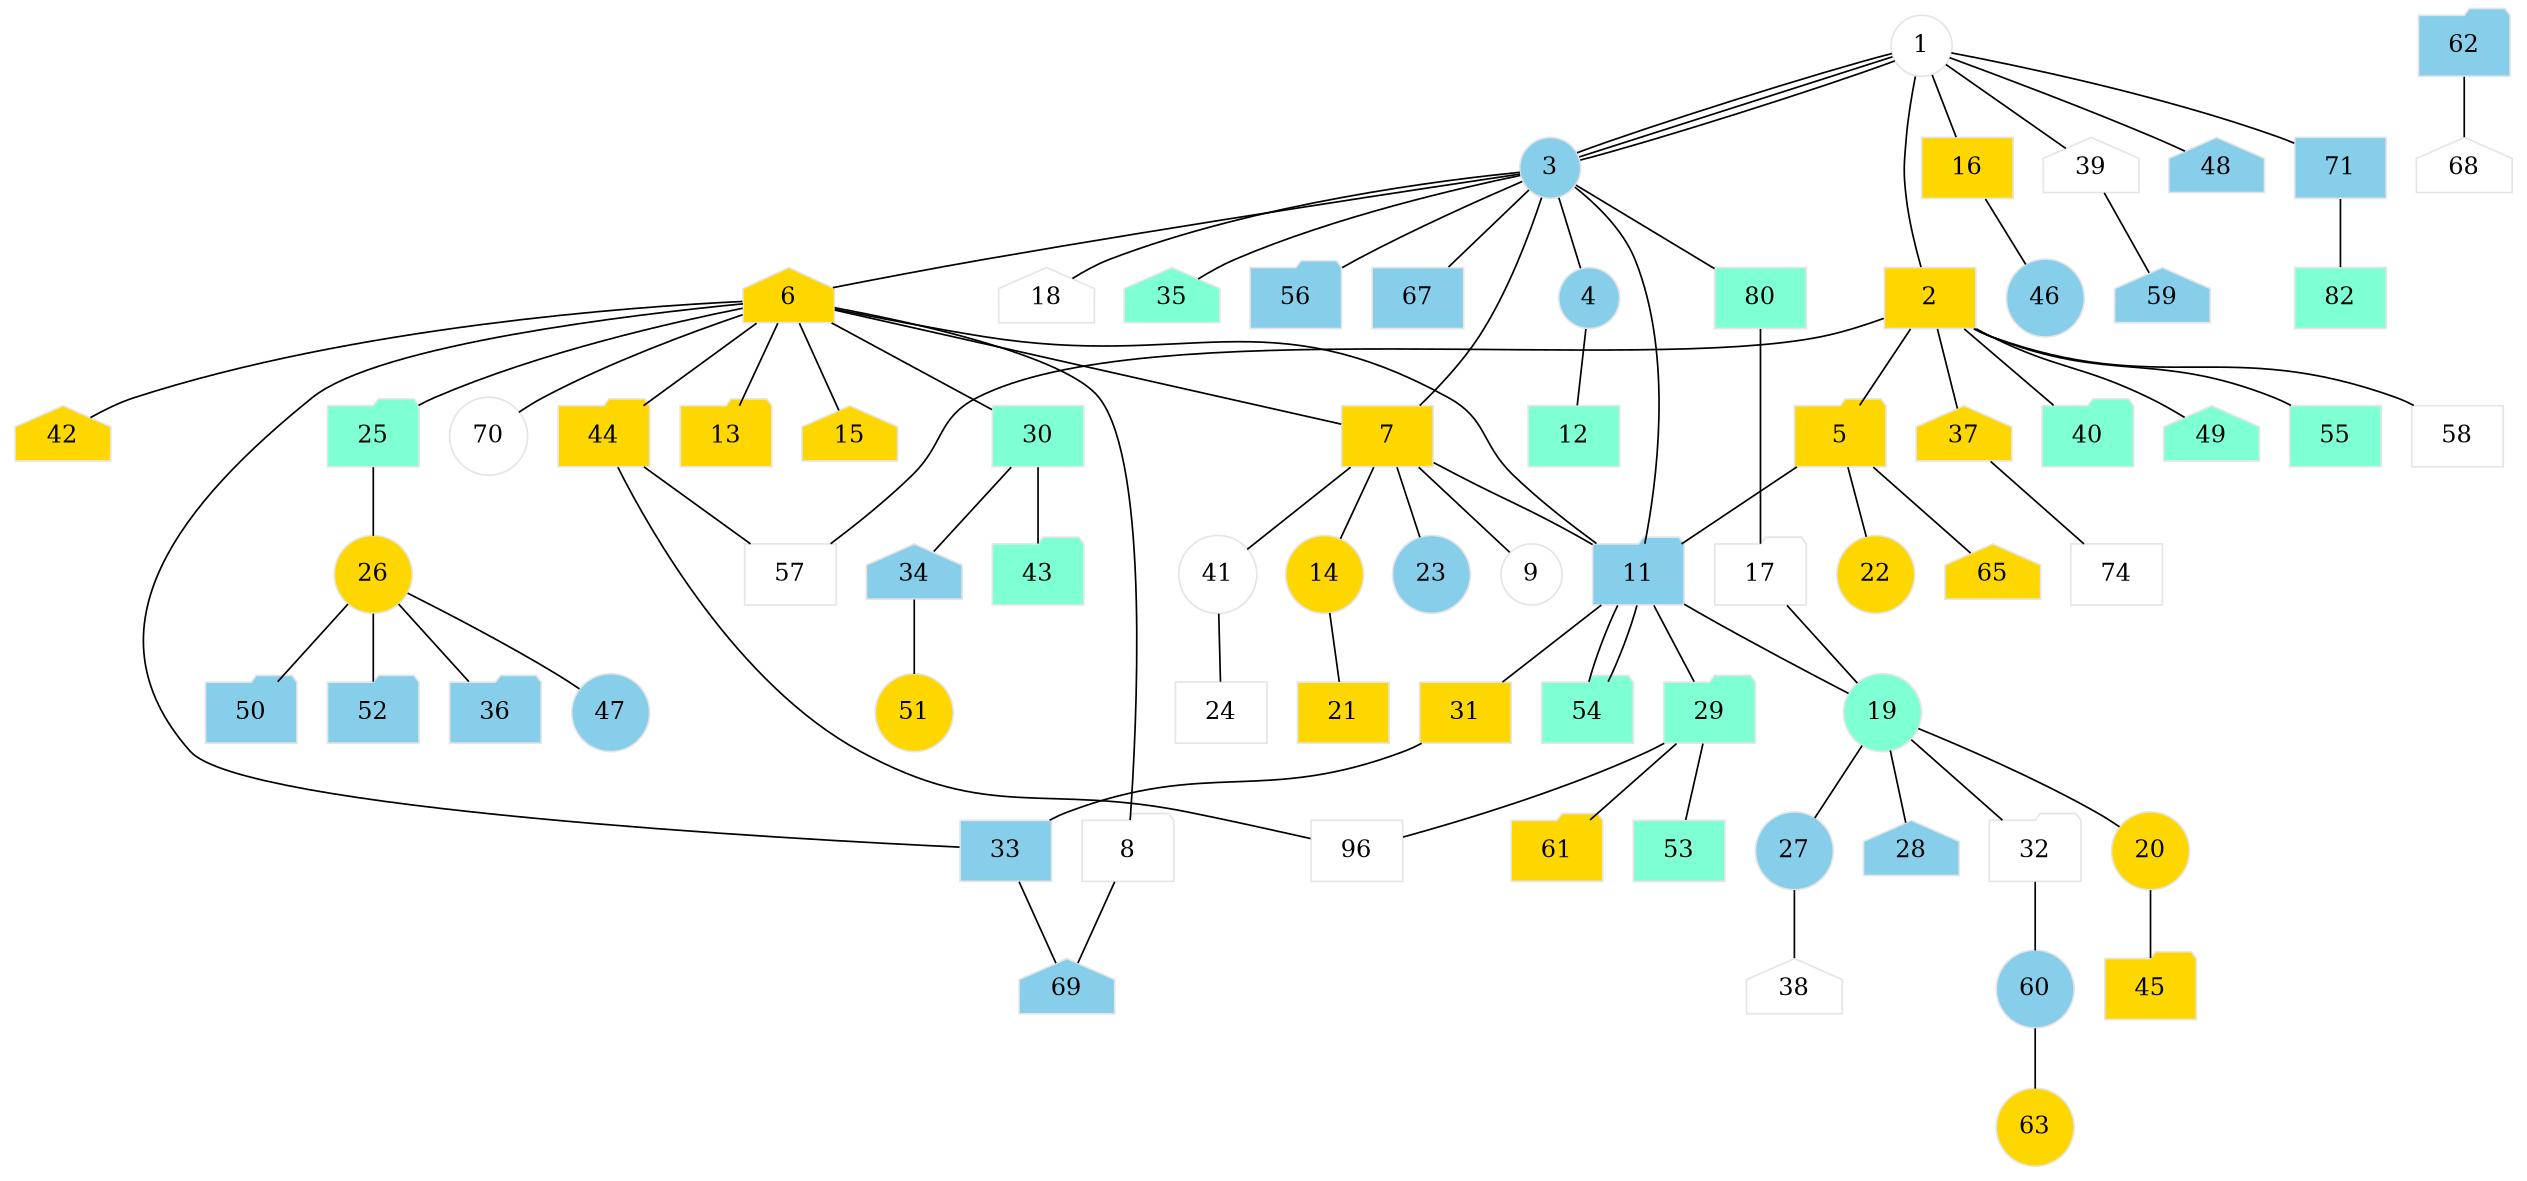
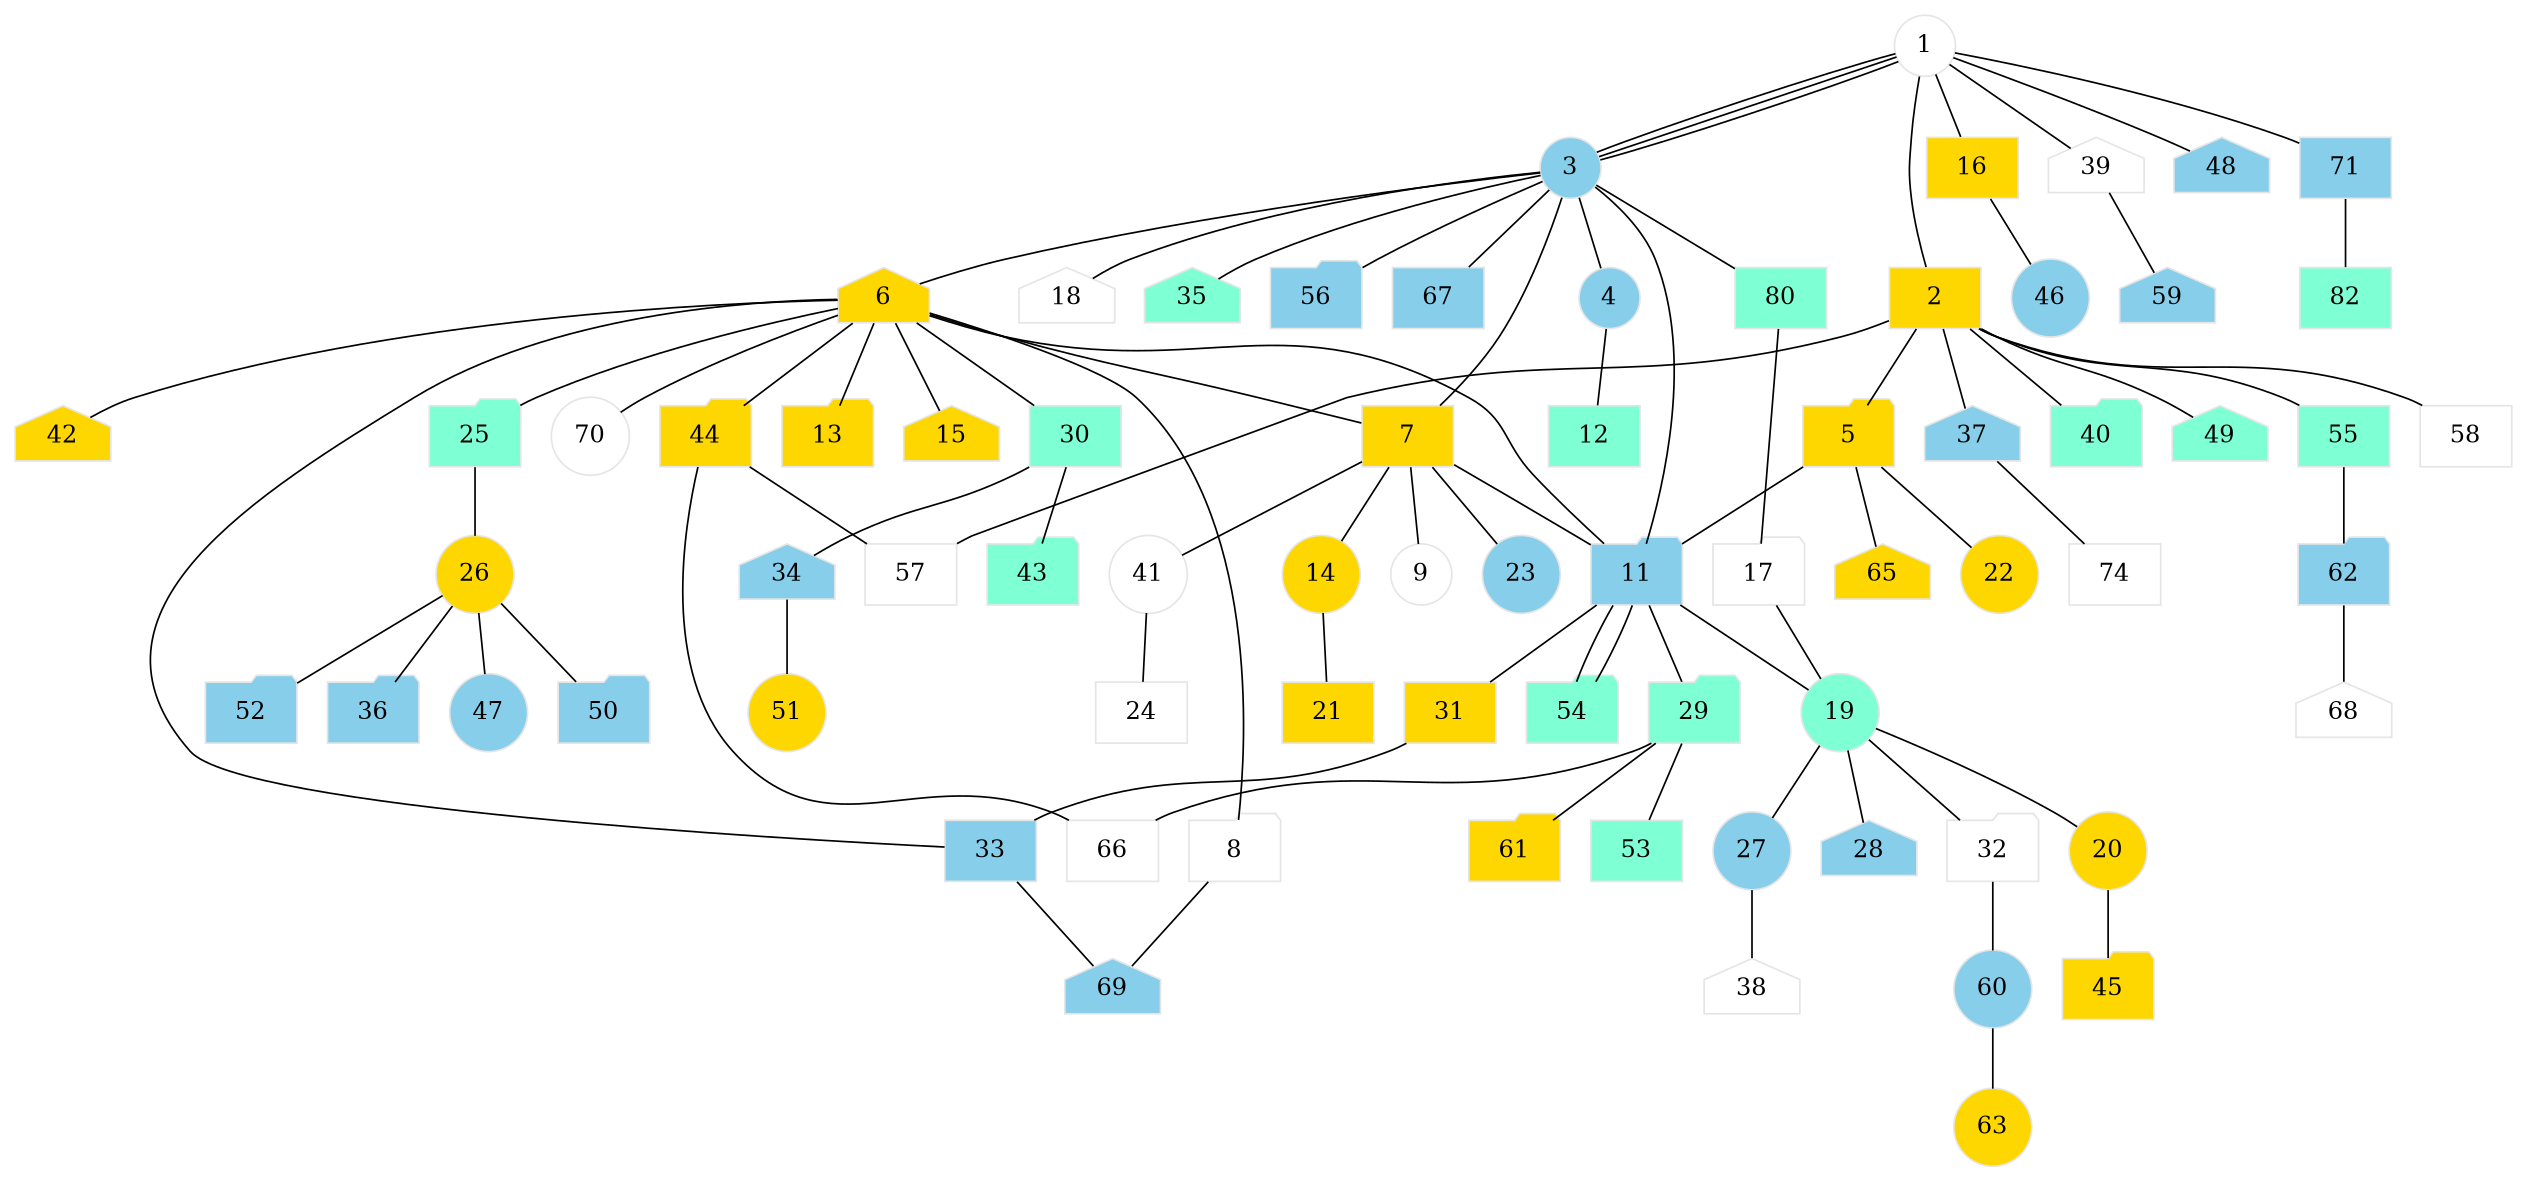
node "37": fillcolor gold -> skyblue
edge "55" -- "62": added
node "96": label "96" -> "66"
